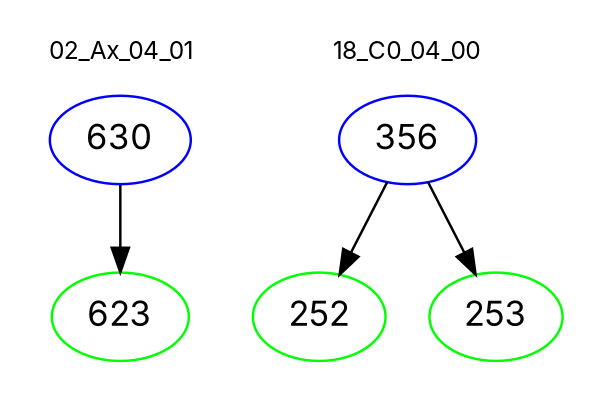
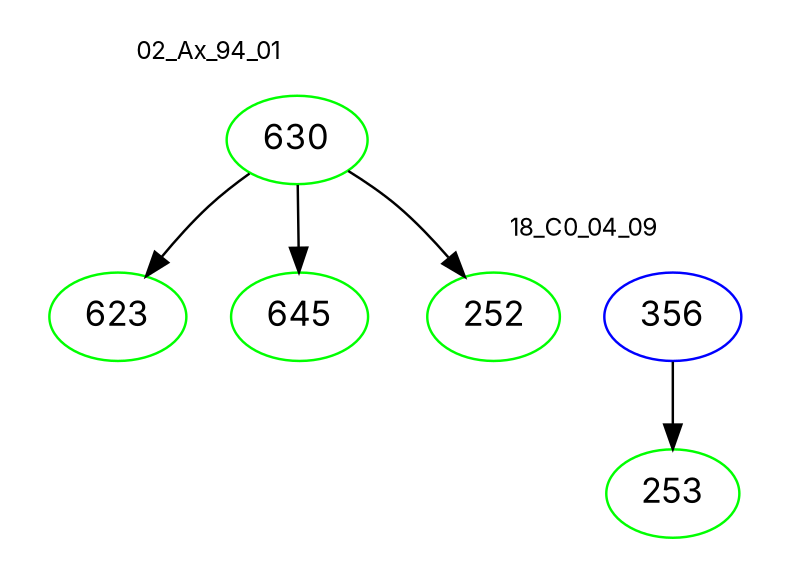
cluster "02_Ax_04_01": label "02_Ax_04_01" -> "02_Ax_94_01"
cluster "18_C0_04_00": label "18_C0_04_00" -> "18_C0_04_09"
node "630": color blue -> green
edge "356" -> "252": now "630" -> "252"
node "645": added
